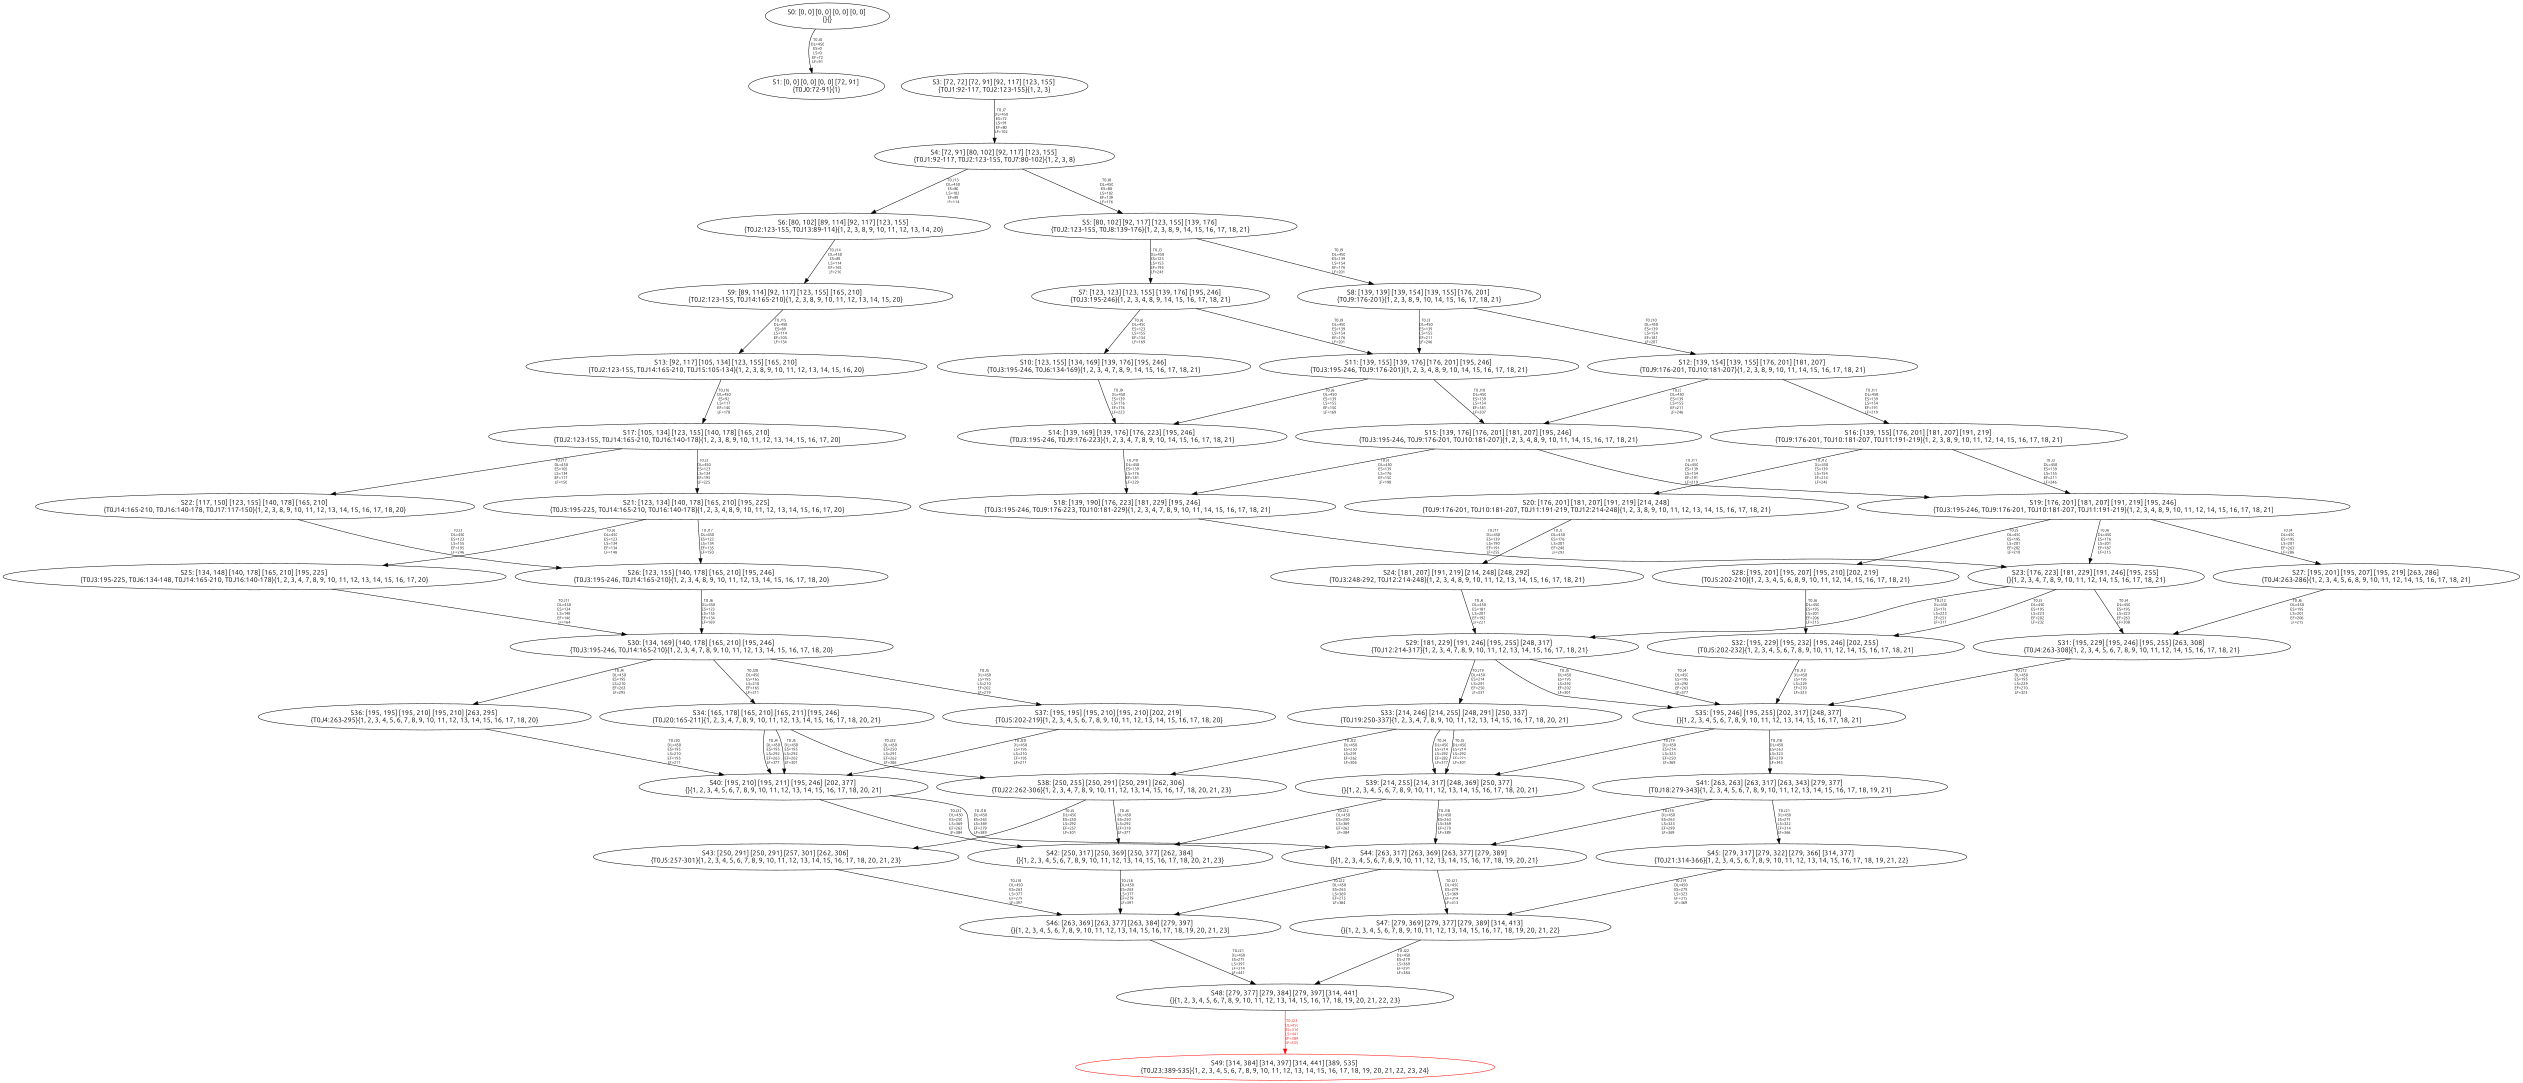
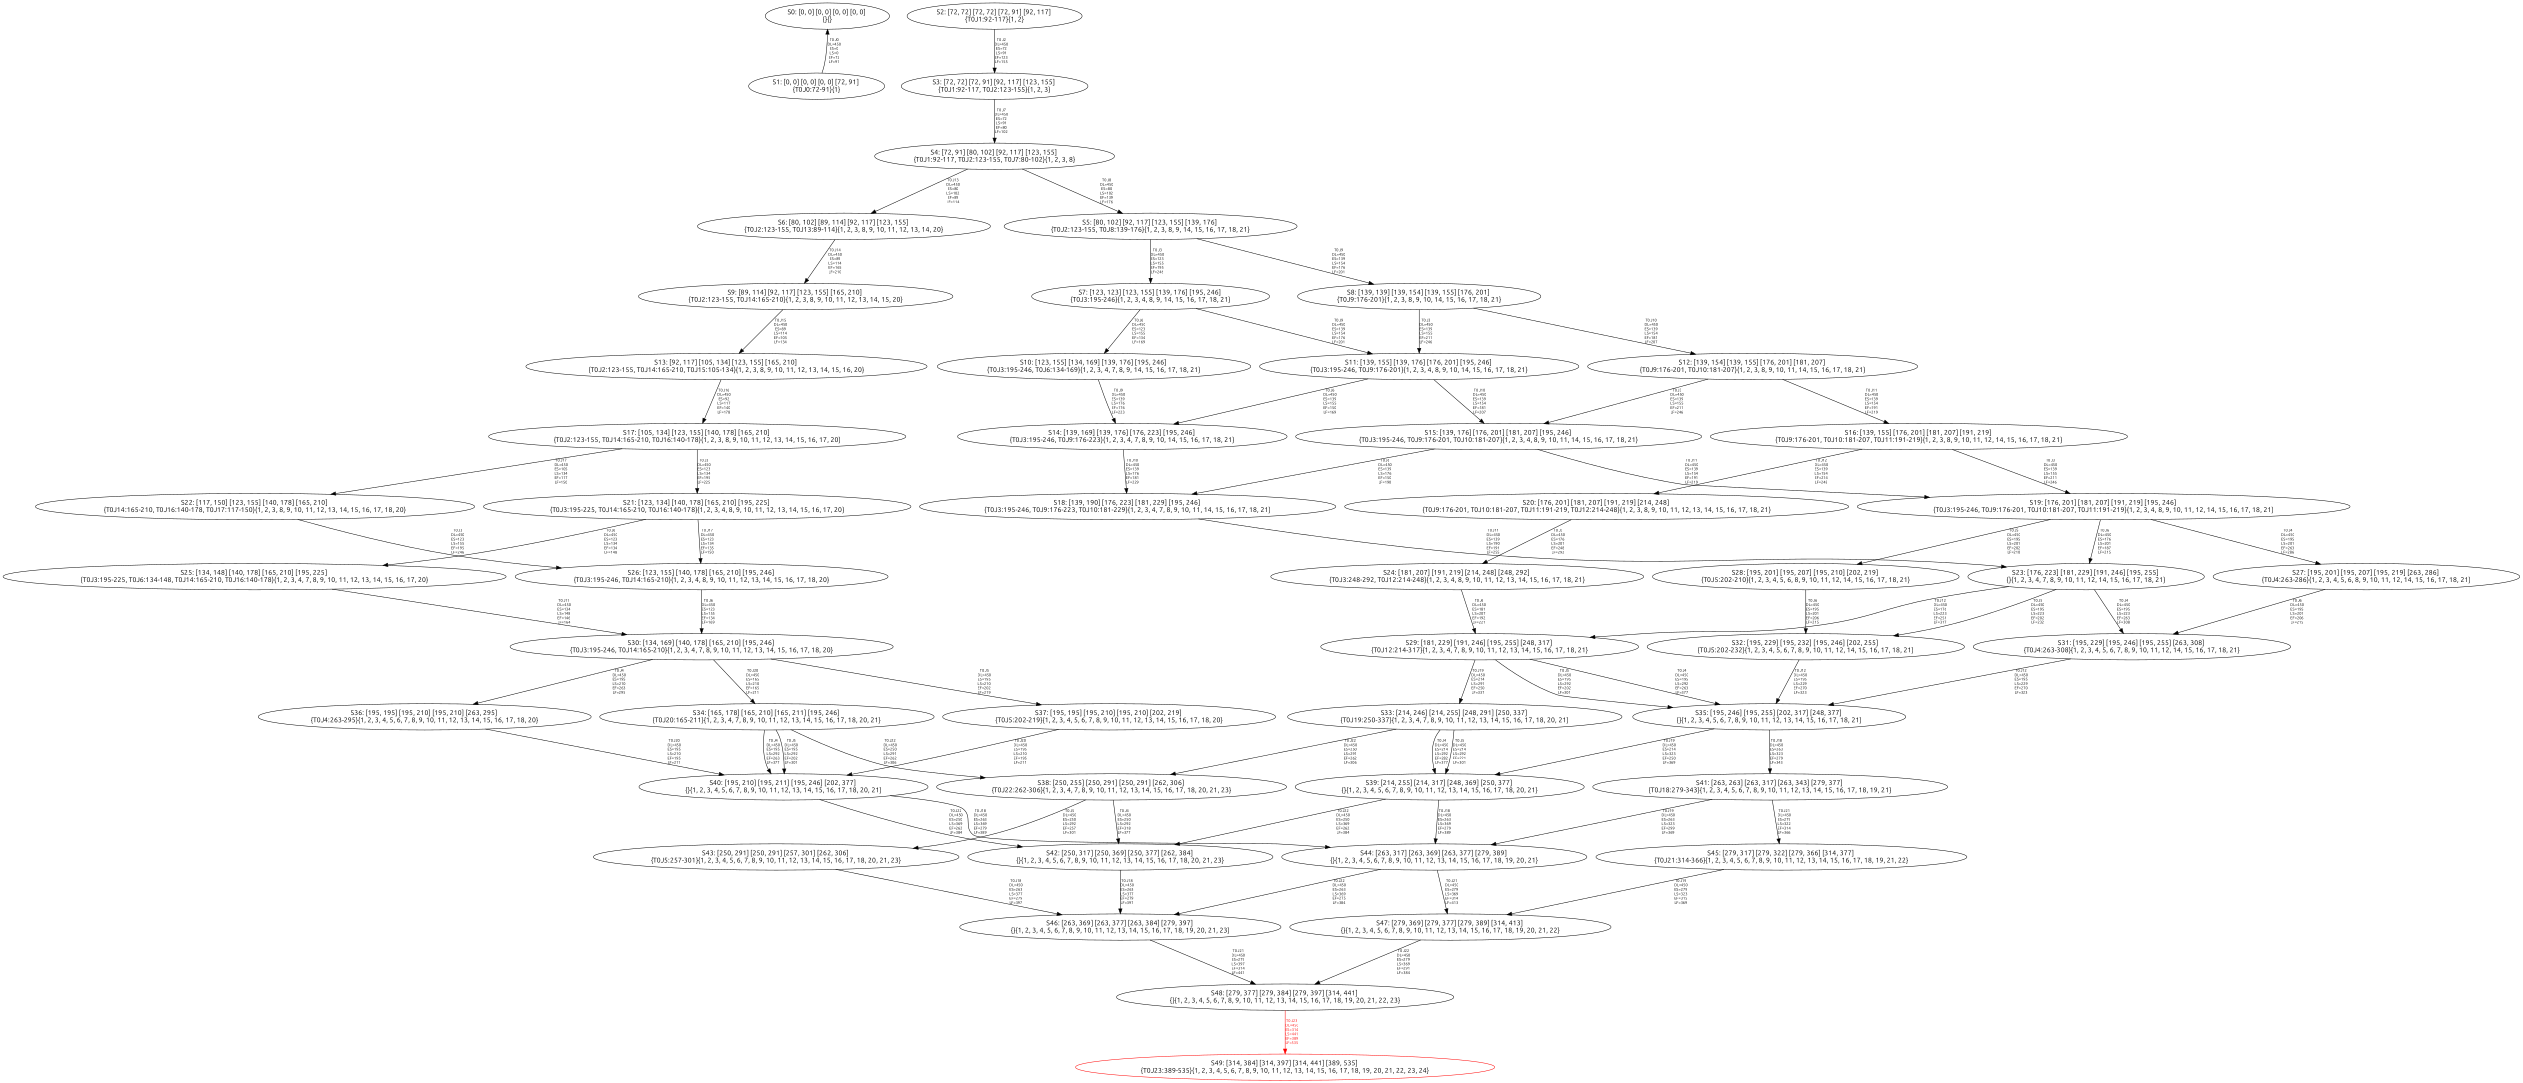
node "S2: [72, 72] [72, 72] [72, 91] [92, 117] {T0J1:92-117}{1, 2}": added
edge "S0: [0, 0] [0, 0] [0, 0] [0, 0] {}{}" -> "S1: [0, 0] [0, 0] [0, 0] [72, 91] {T0J0:72-91}{1}": reversed
